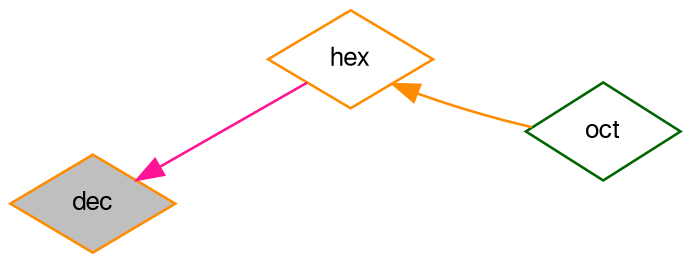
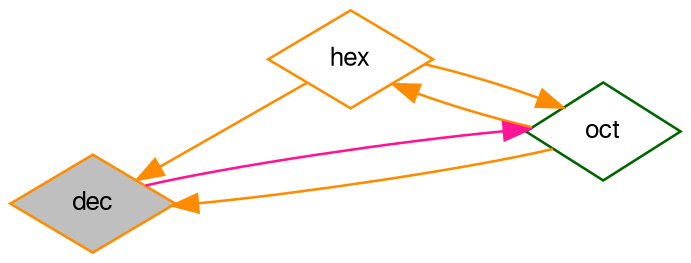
edge "hex" -> "oct": added
edge "hex" -> "dec": color deeppink -> darkorange
edge "dec" -> "oct": added
edge "oct" -> "dec": added
